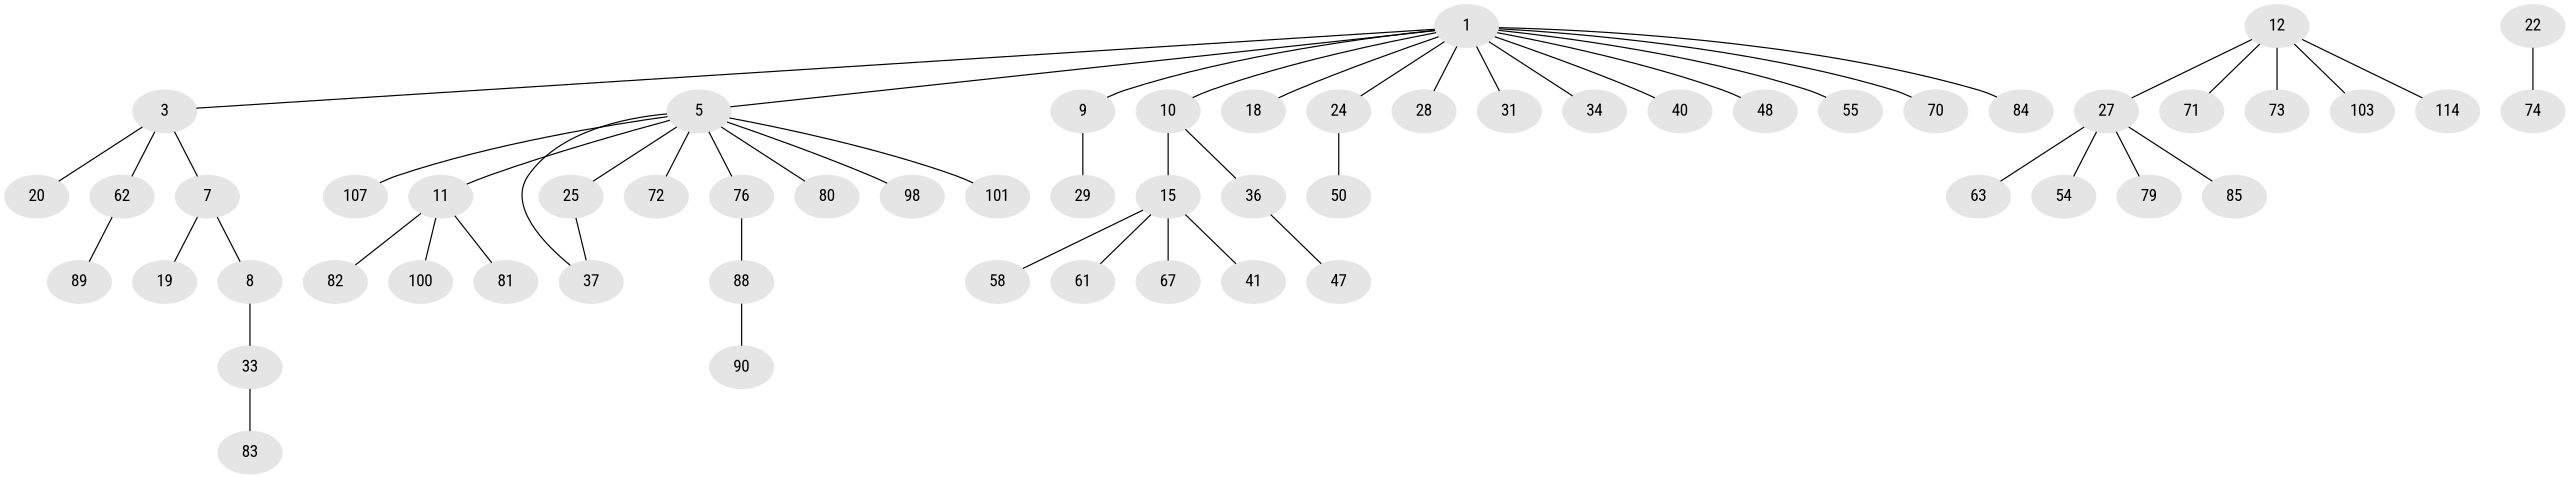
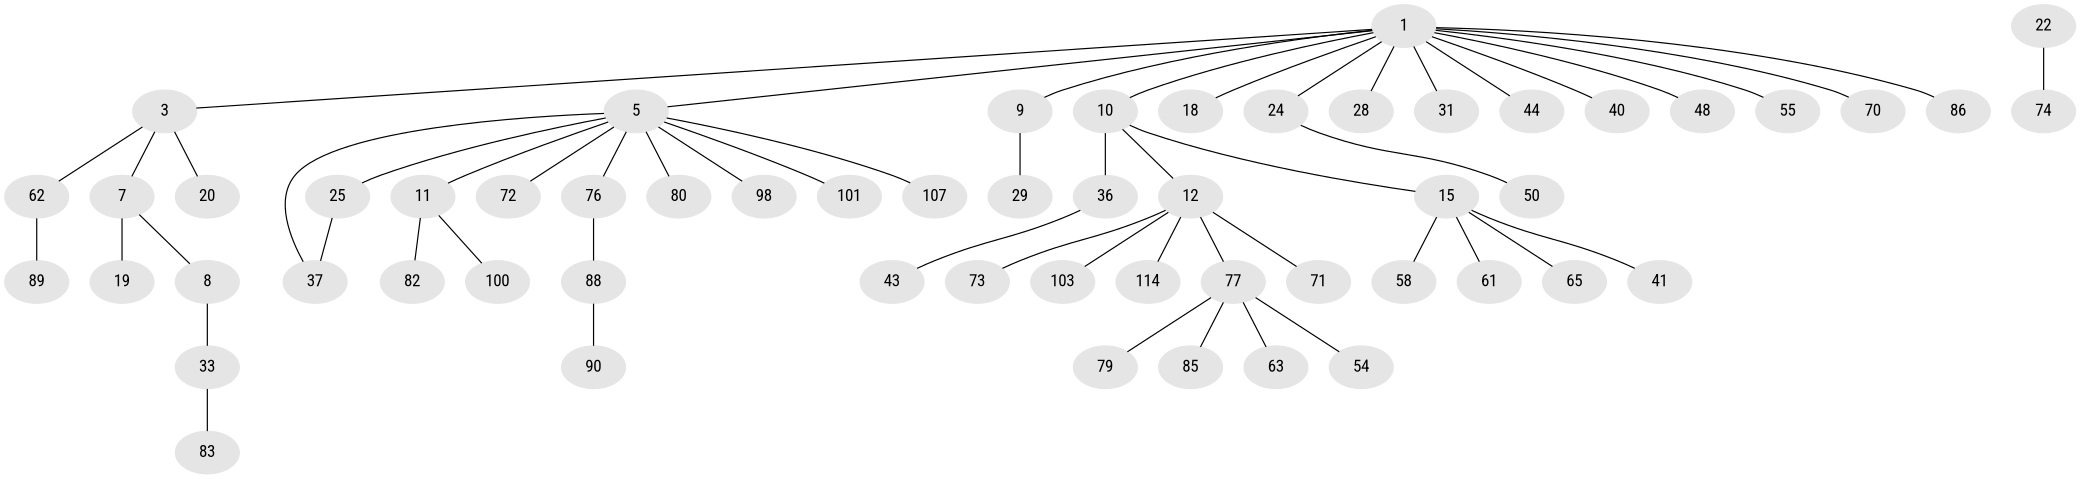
node "34": label "34" -> "44"
node "84": label "84" -> "86"
node "27": label "27" -> "77"
edge "10" -- "12": added
node "81": removed
node "67": label "67" -> "65"
node "47": label "47" -> "43"
